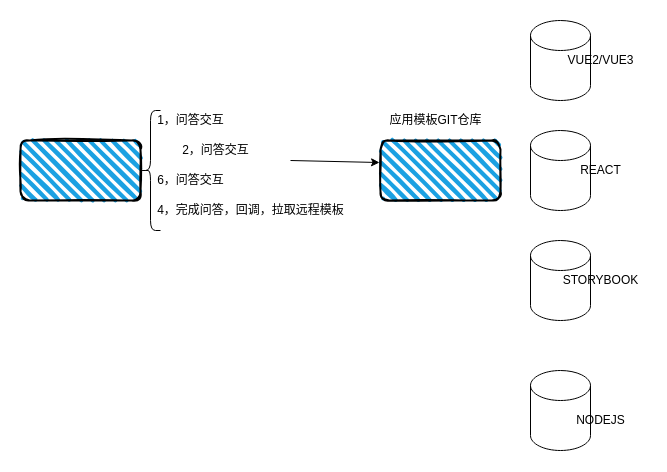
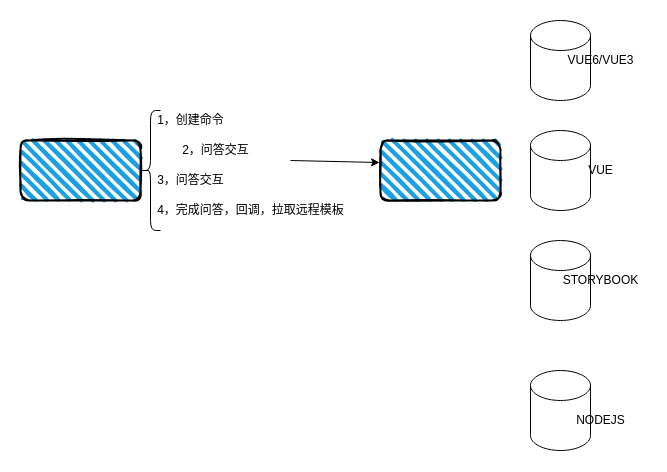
node "VUE2/VUE3": label "VUE2/VUE3" -> "VUE6/VUE3"
node "1，问答交互": label "1，问答交互" -> "1，创建命令"
node "应用模板GIT仓库": removed
node "REACT": label "REACT" -> "VUE"
node "6，问答交互": label "6，问答交互" -> "3，问答交互"
